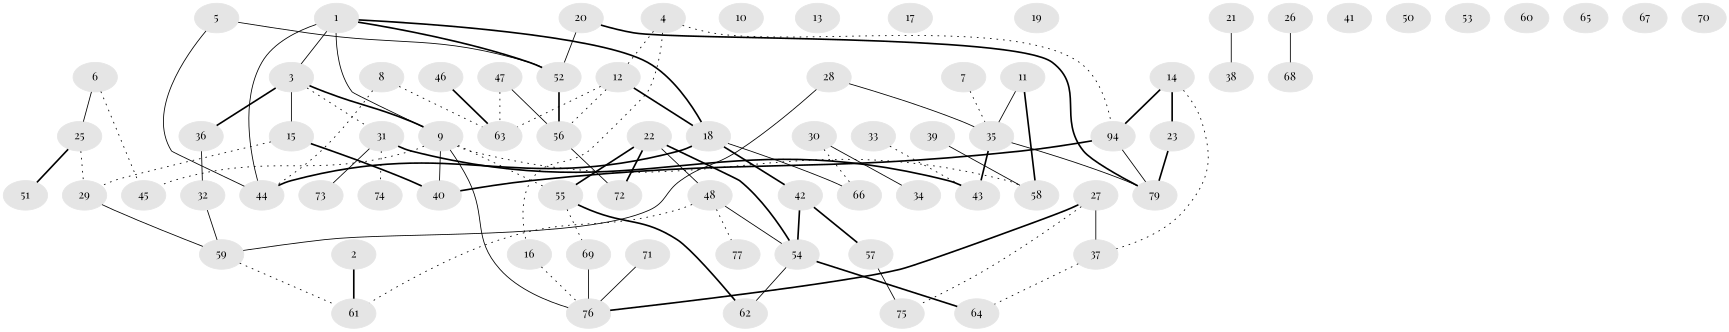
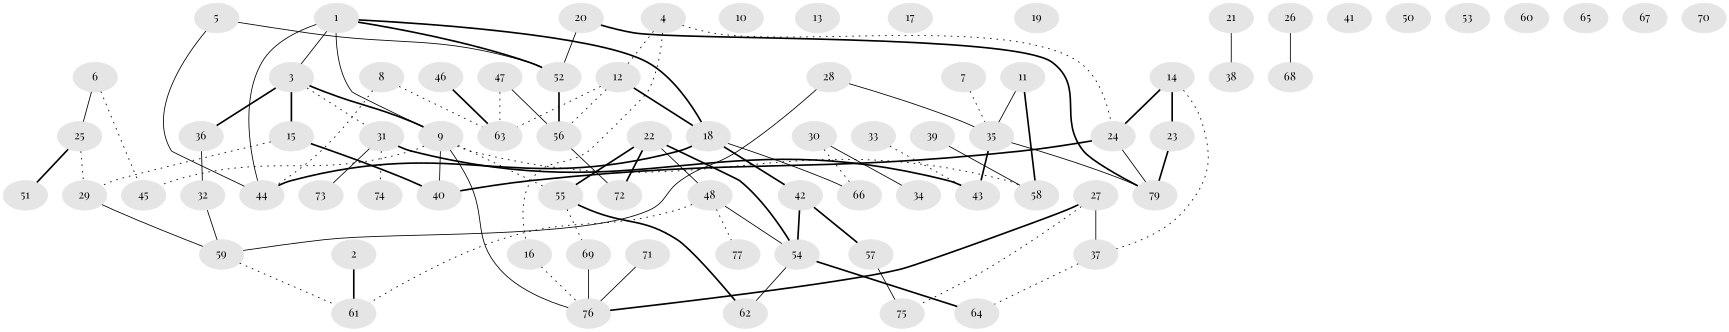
edge "3" -- "15": style solid -> bold
node "94": label "94" -> "24"
